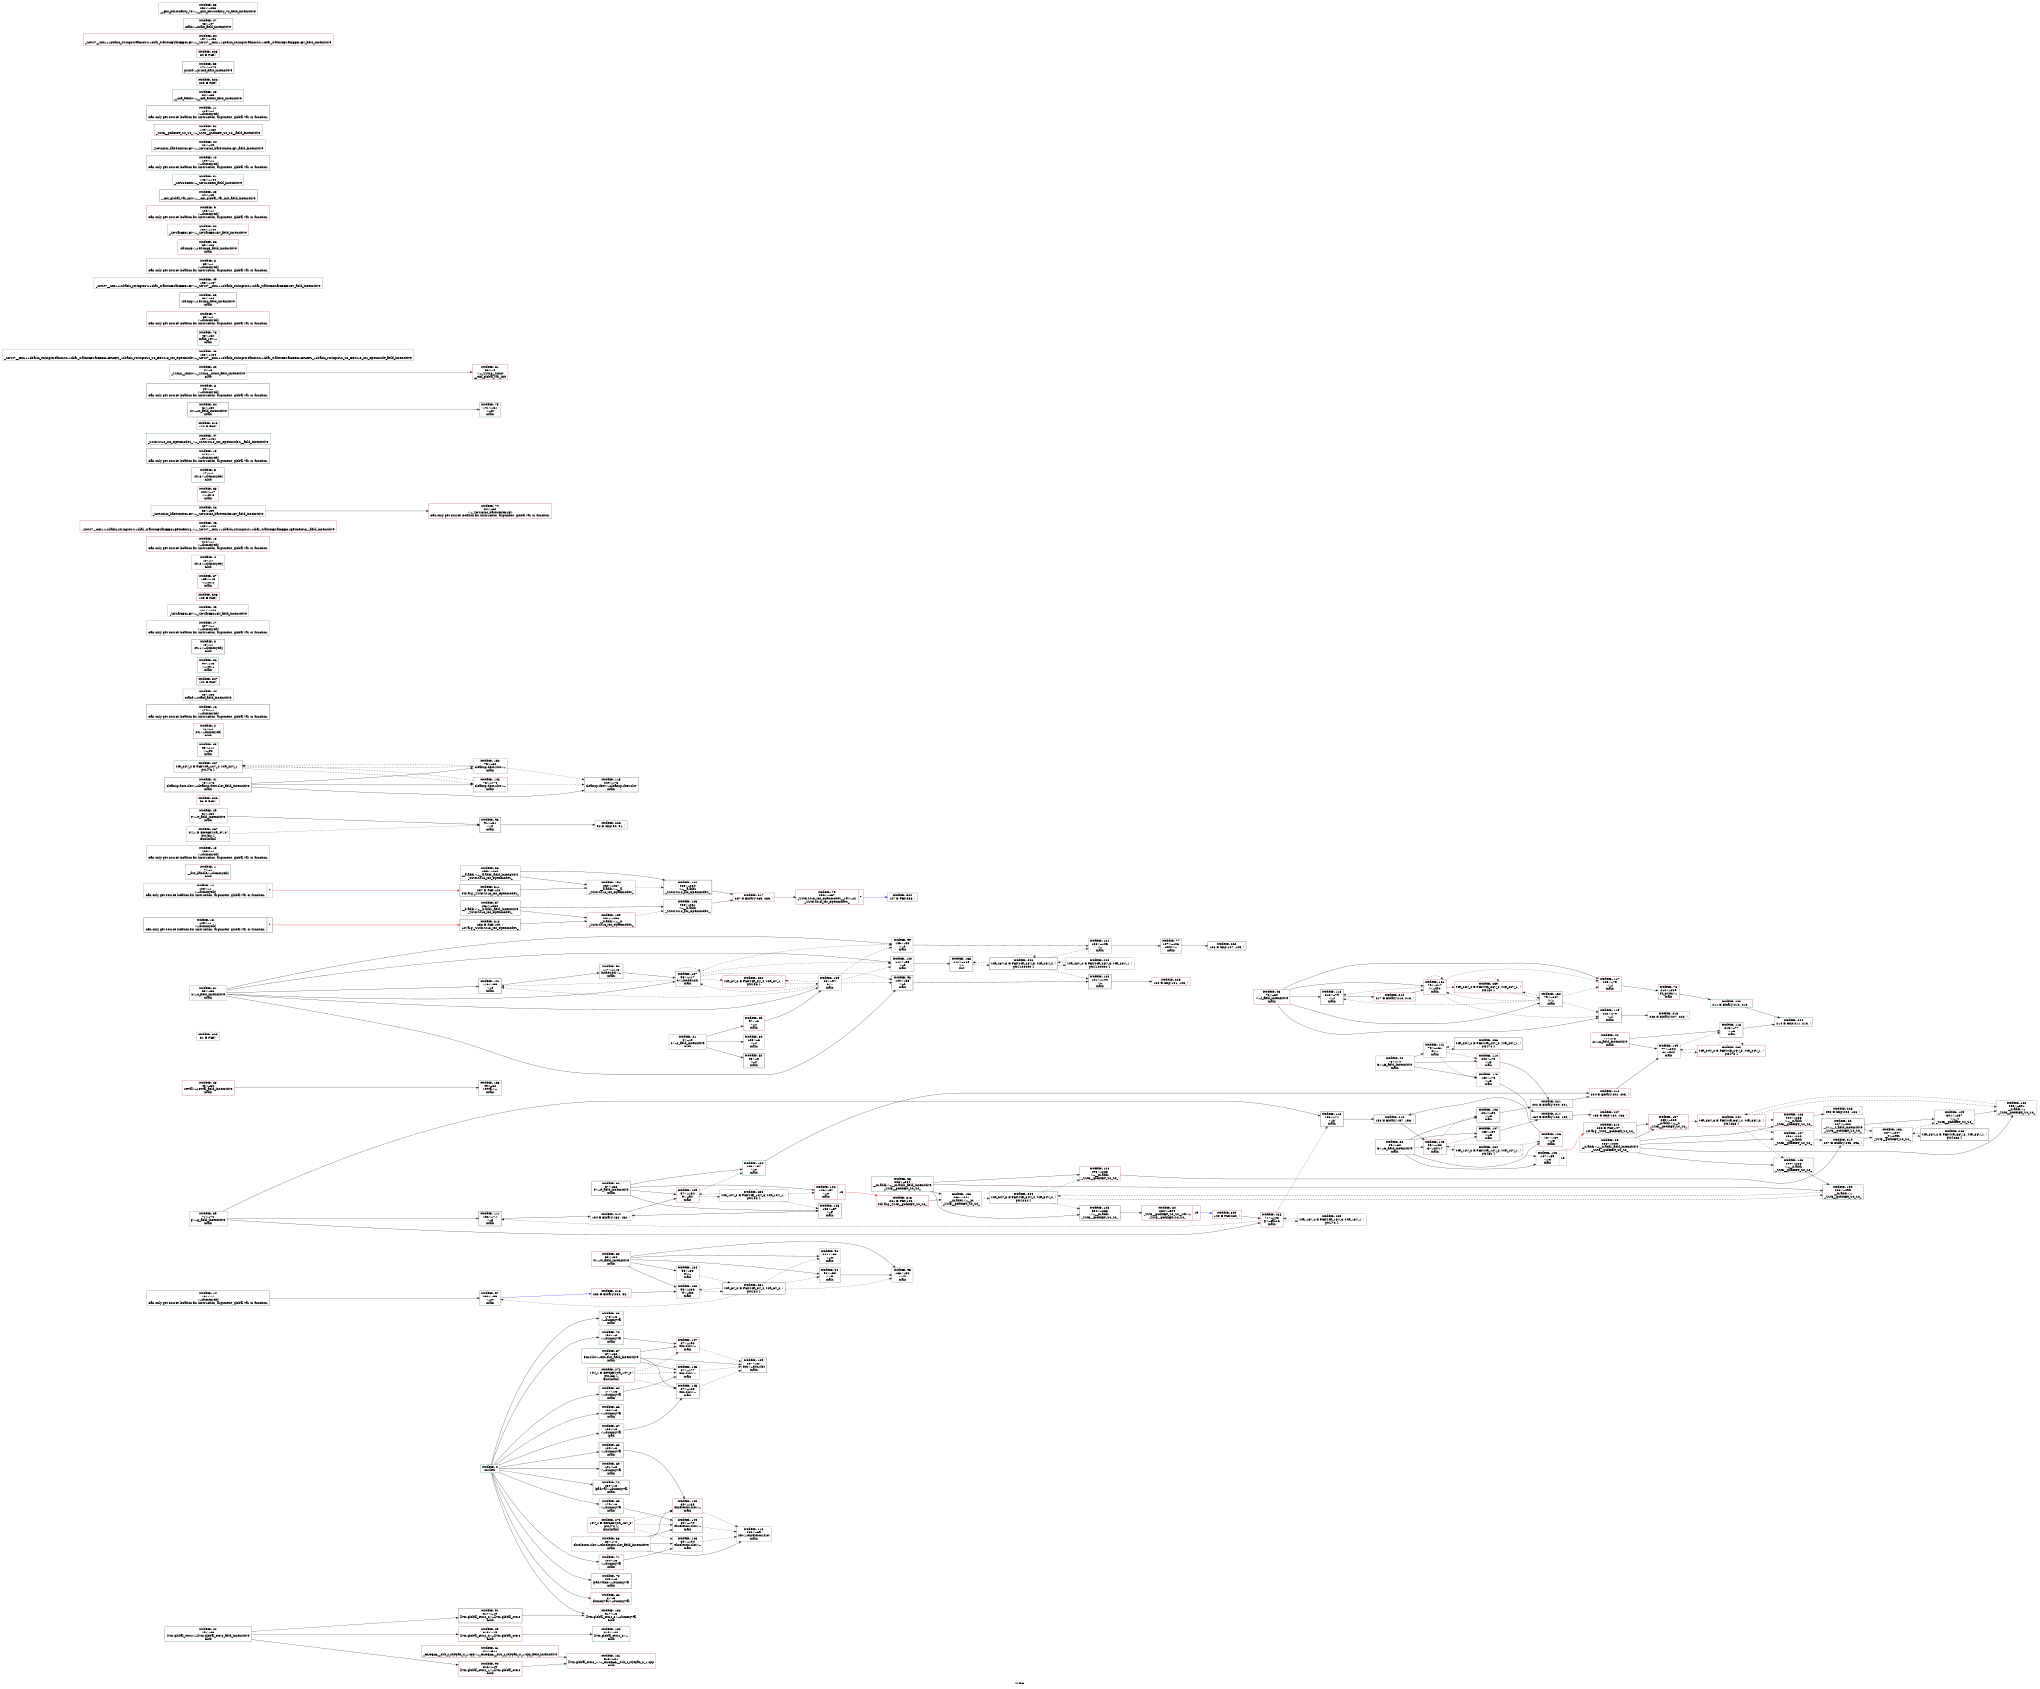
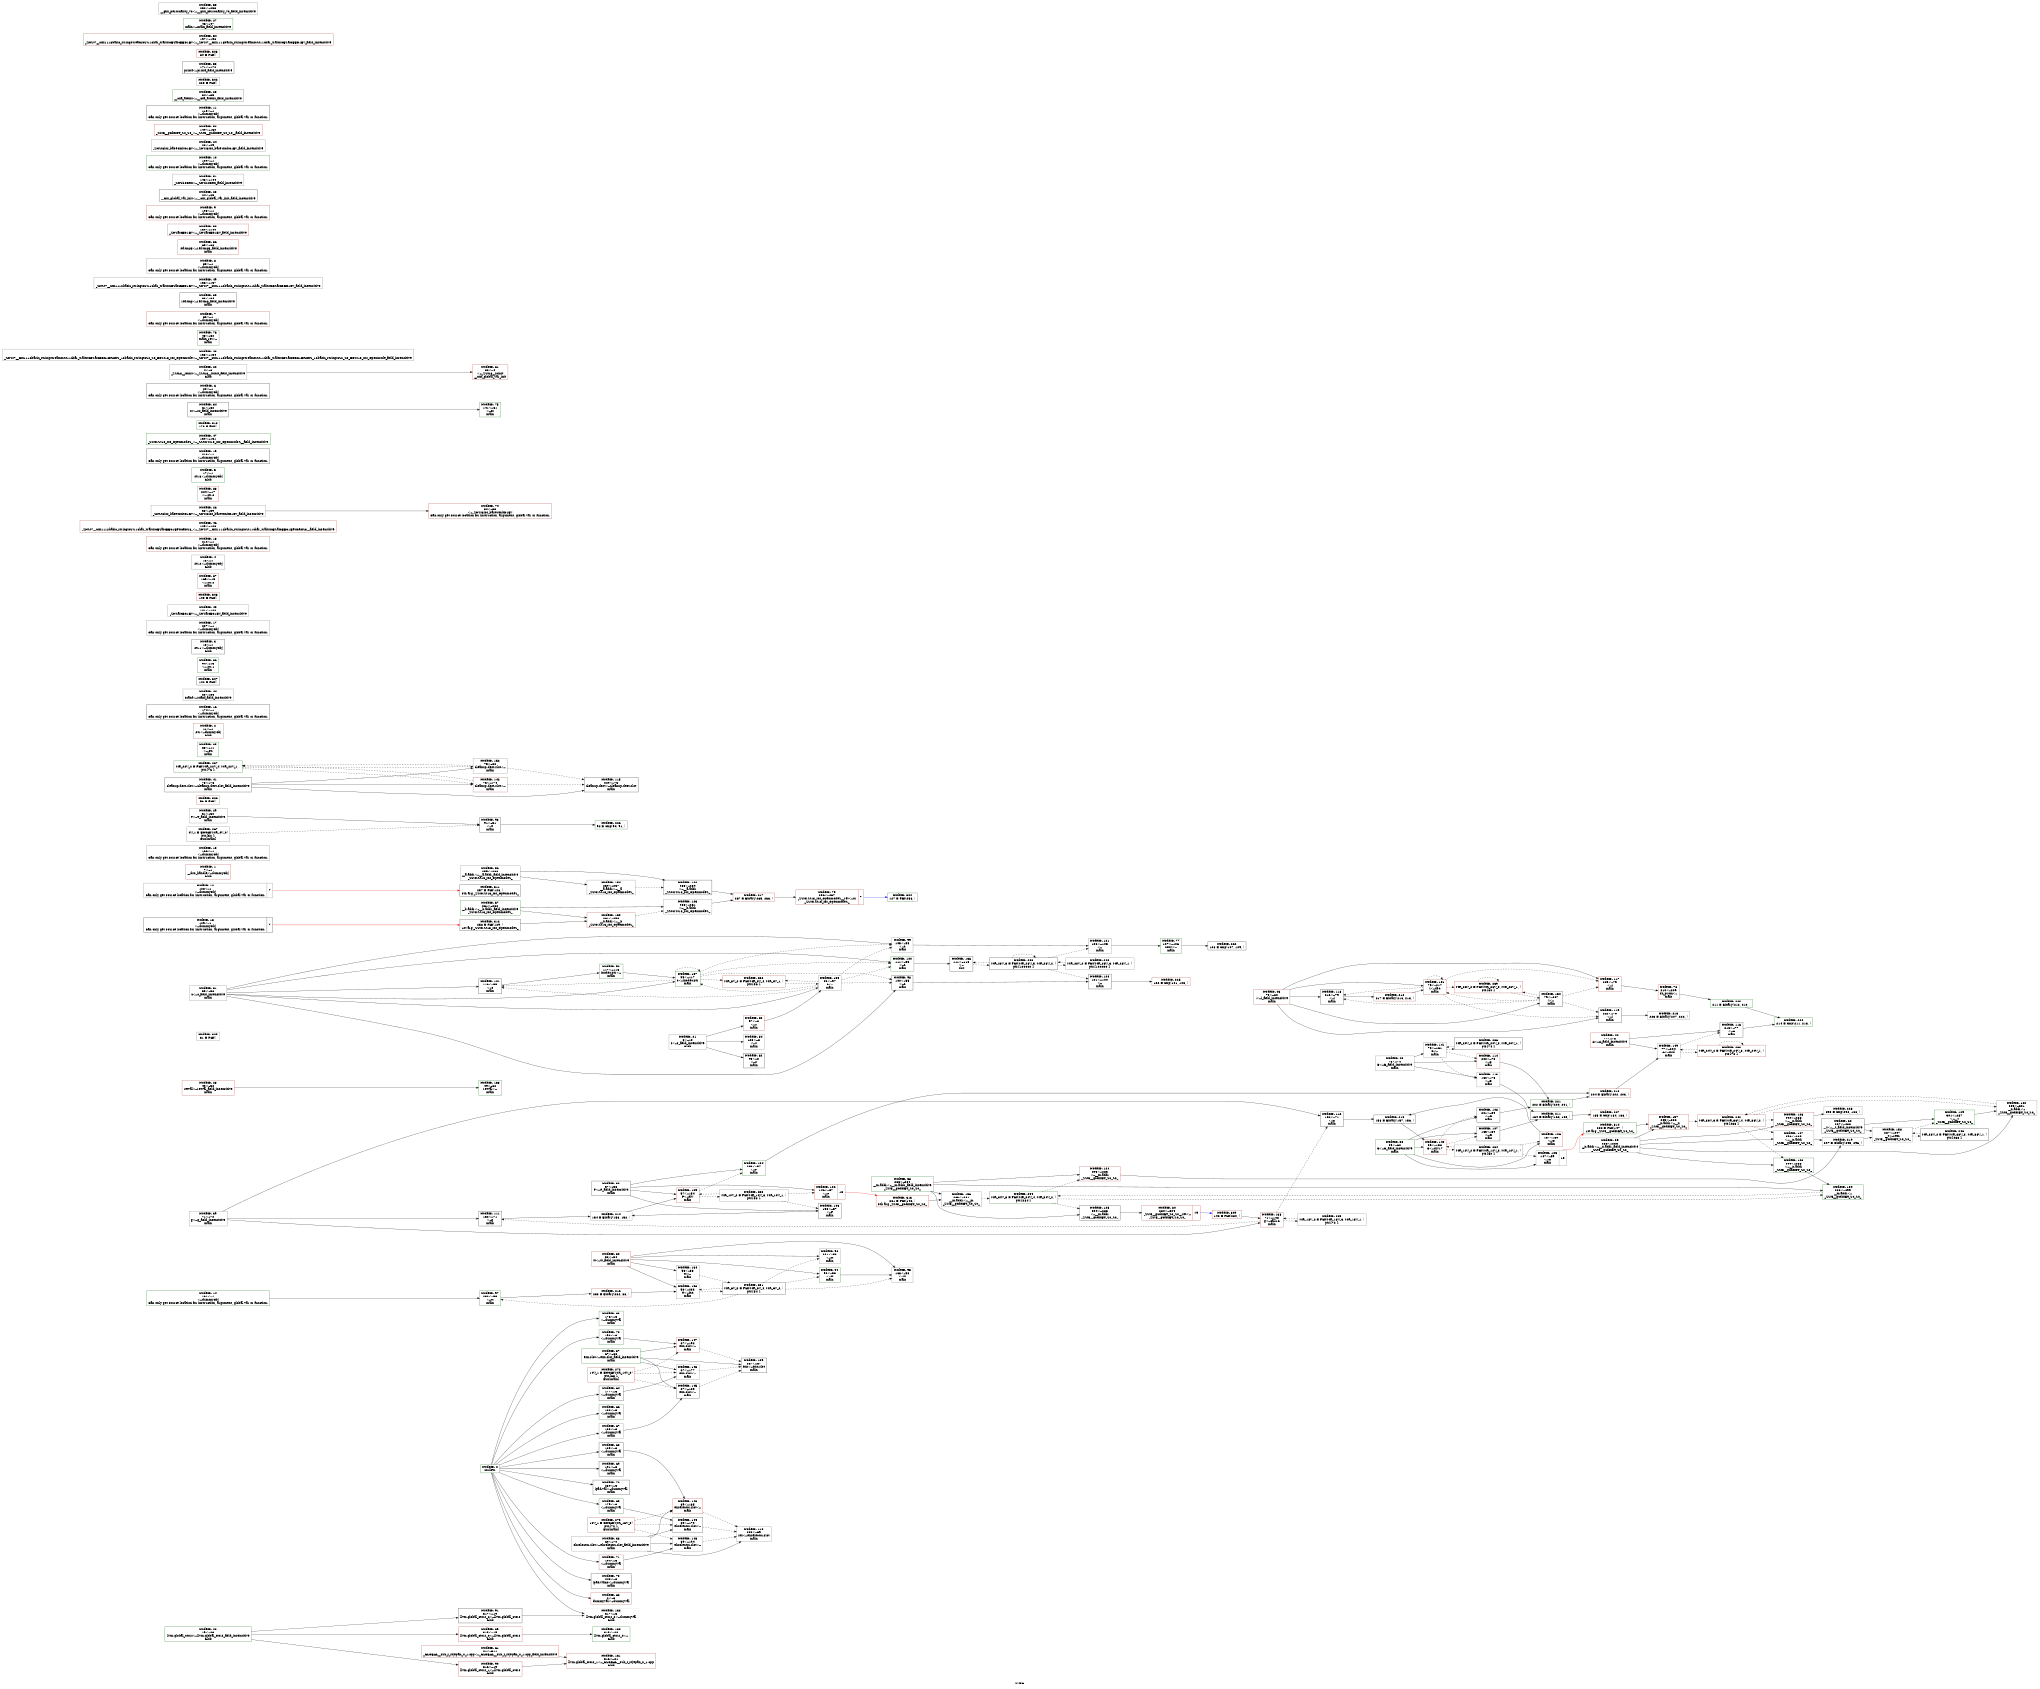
edge "NodeID: 311" -> "NodeID: 154": removed
edge "NodeID: 97" -> "NodeID: 216": color blue -> black
node "NodeID: 67": text "lpad" -> "main"
